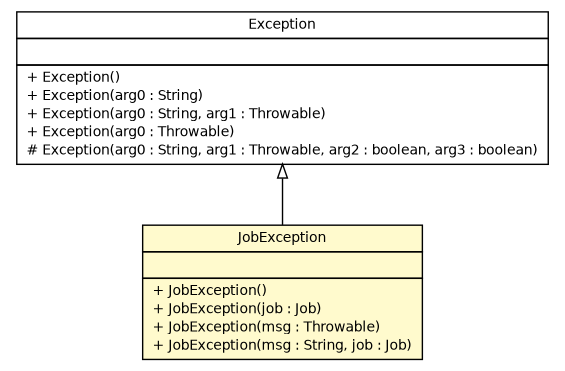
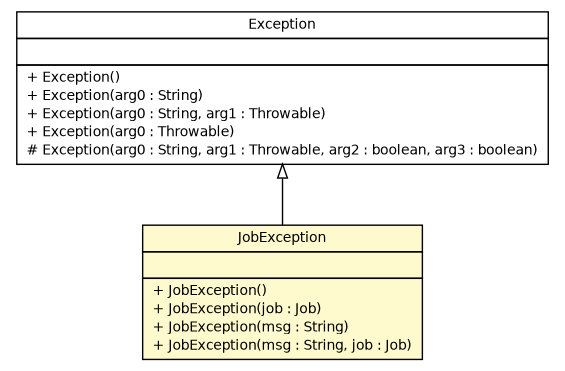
node "JobException": text "+ JobException(msg : Throwable)" -> "+ JobException(msg : String)"
